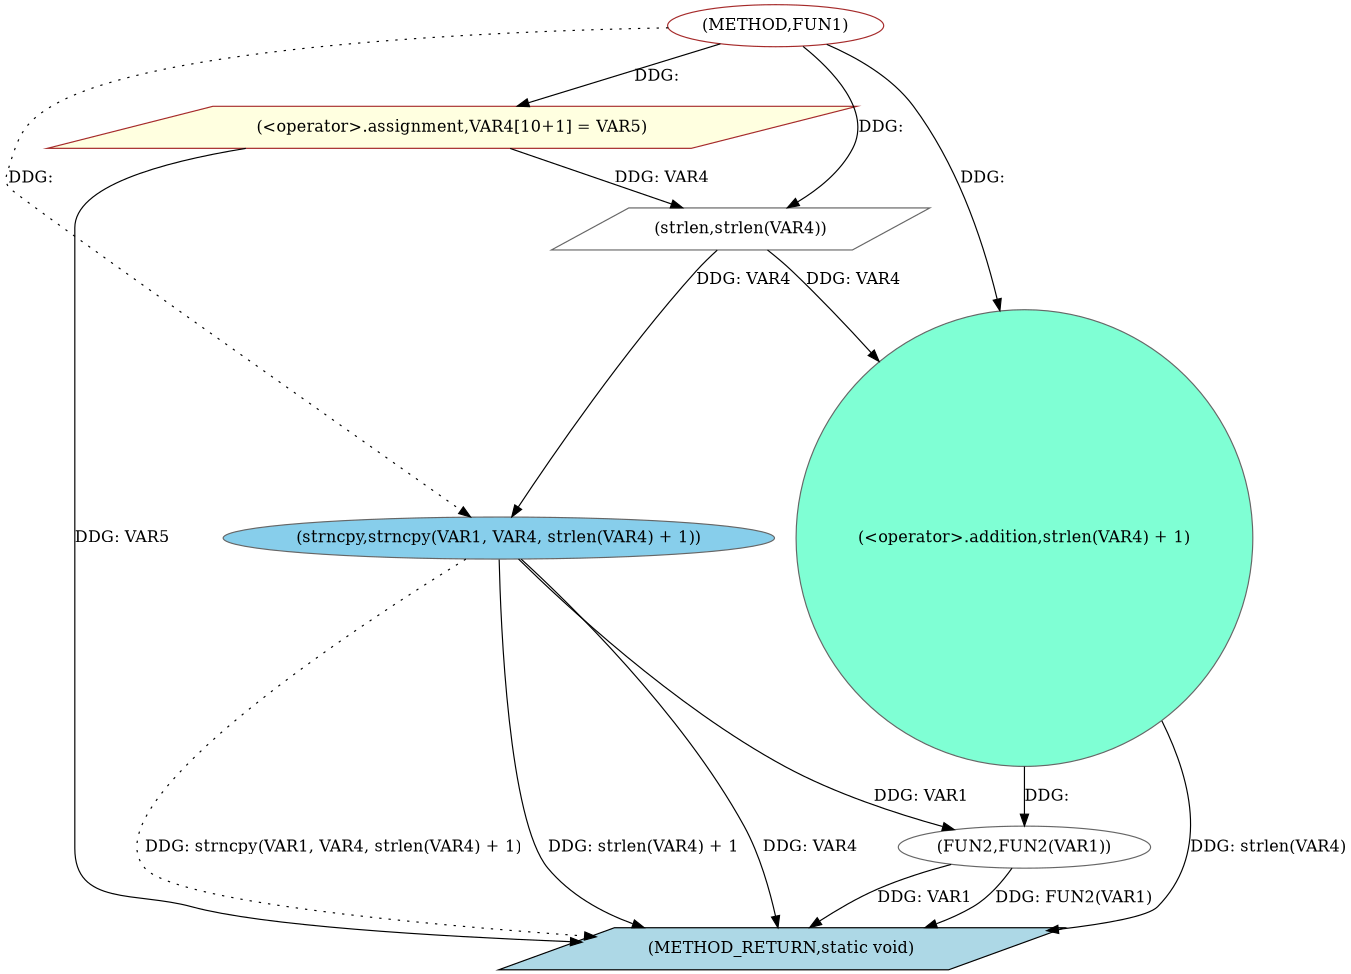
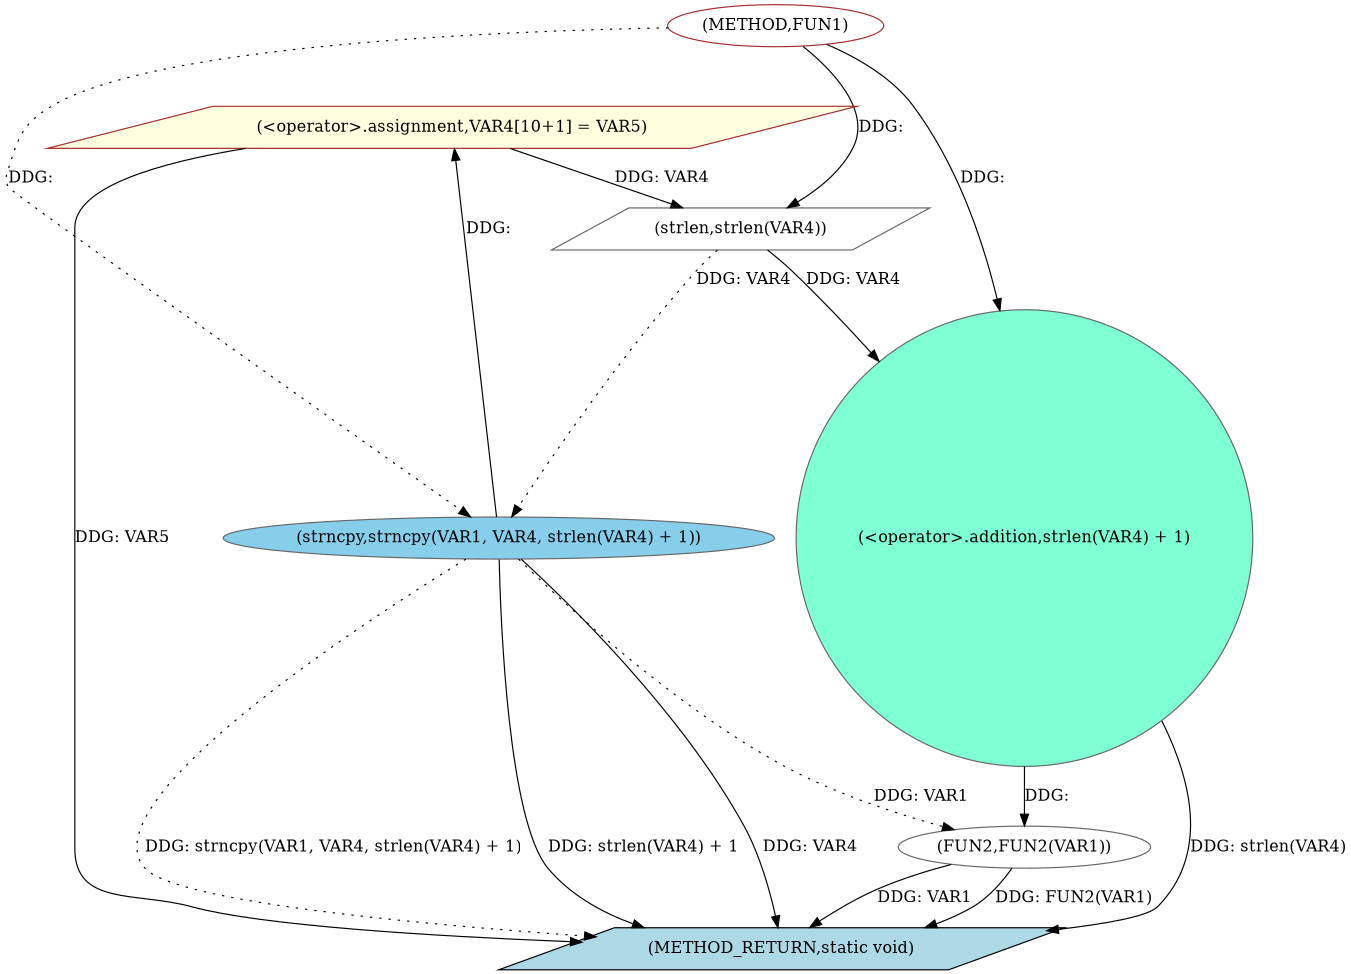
edge "(METHOD,FUN1)" -> "(<operator>.assignment,VAR4[10+1] = VAR5)": now "(strncpy,strncpy(VAR1, VAR4, strlen(VAR4) + 1))" -> "(<operator>.assignment,VAR4[10+1] = VAR5)"
edge "(strlen,strlen(VAR4))" -> "(strncpy,strncpy(VAR1, VAR4, strlen(VAR4) + 1))": style solid -> dotted
edge "(strncpy,strncpy(VAR1, VAR4, strlen(VAR4) + 1))" -> "(FUN2,FUN2(VAR1))": style solid -> dotted
